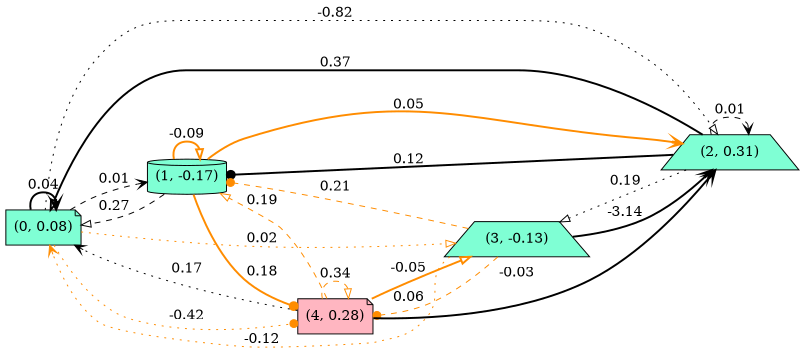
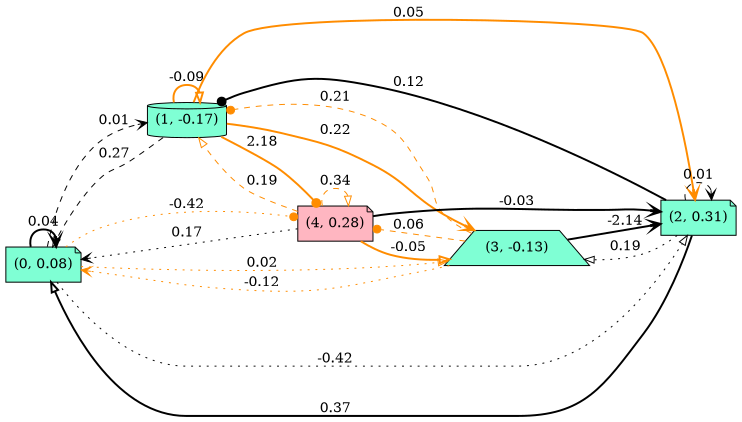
edge "(0, 0.08)" -> "(2, 0.31)": label "-0.82" -> "-0.42"
node "(2, 0.31)": shape trapezium -> note
edge "(1, -0.17)" -> "(3, -0.13)": added, label "0.22"
edge "(3, -0.13)" -> "(2, 0.31)": label "-3.14" -> "-2.14"
edge "(1, -0.17)" -> "(4, 0.28)": label "0.18" -> "2.18"
